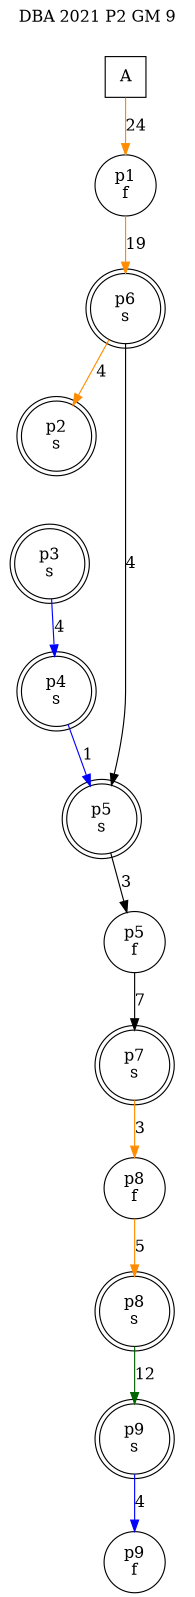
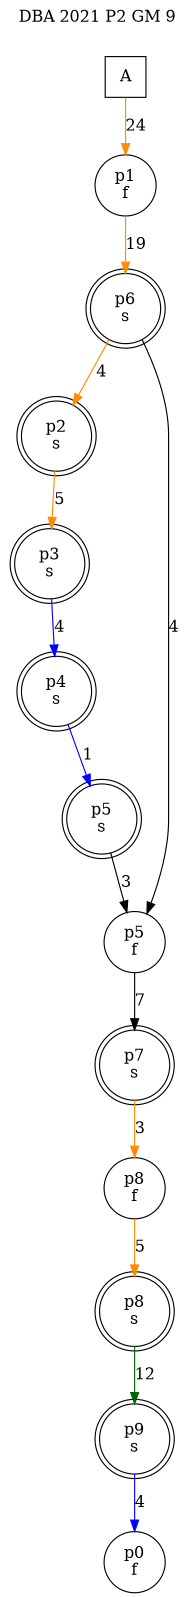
edge "p2 s" -> "p3 s": added, label "5"
edge "p6 s" -> "p5 s": now "p6 s" -> "p5 f"
node "p9 f": label "p9 f" -> "p0 f"
